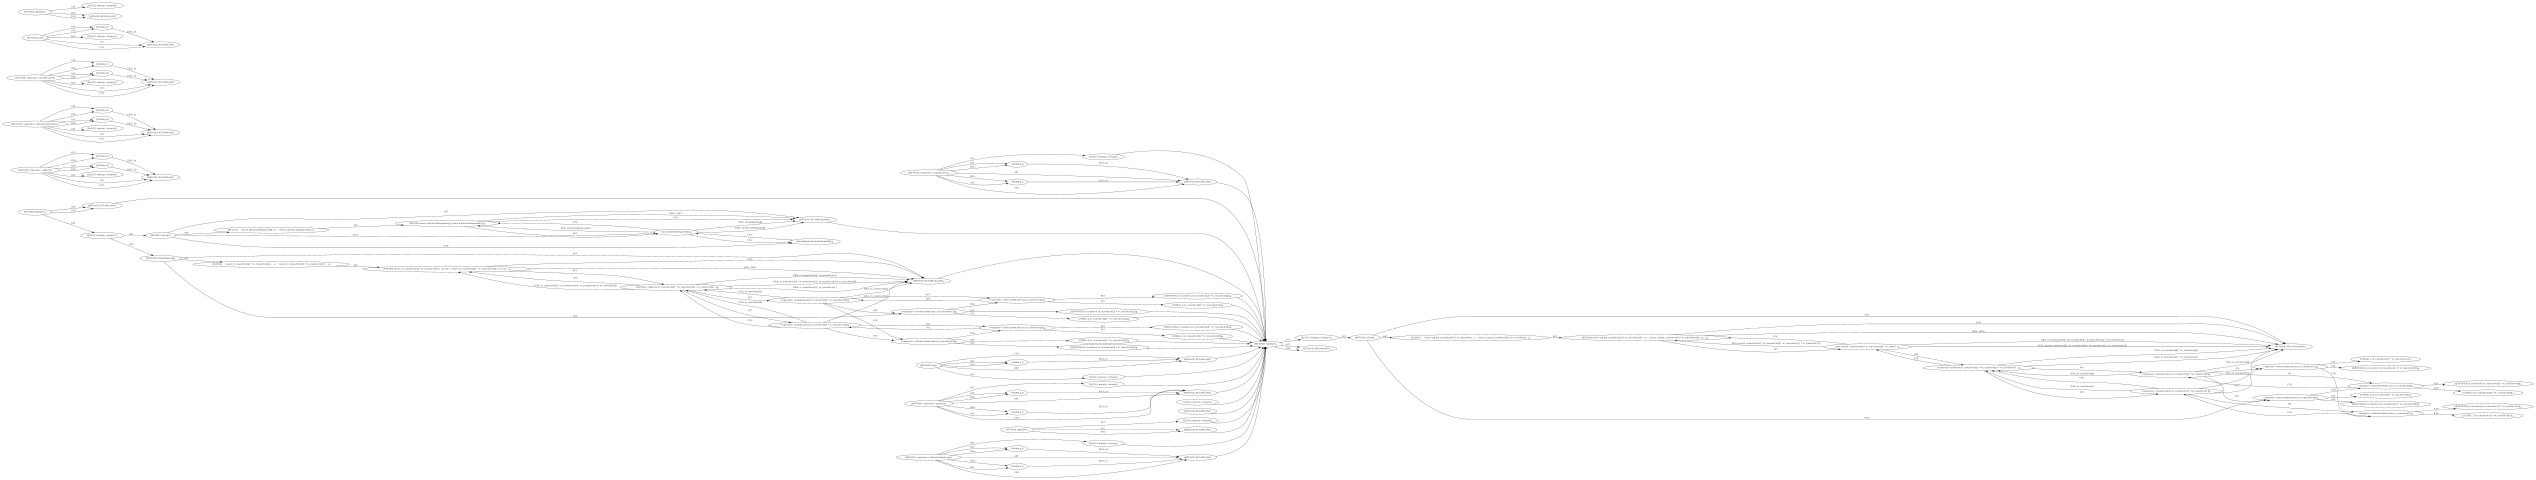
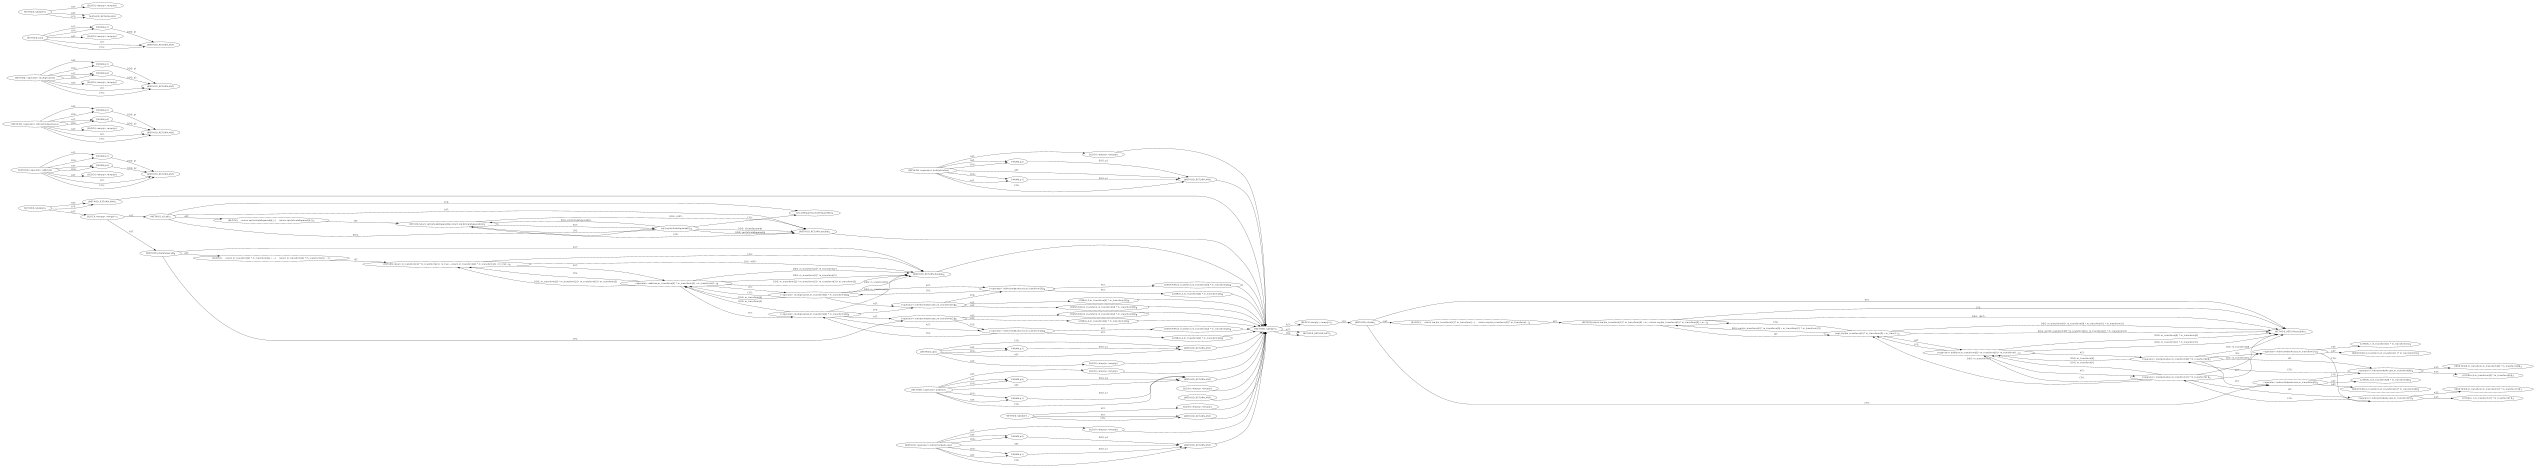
edge "(xScaleSquared,xScaleSquared())" -> "(sqrt,sqrt(xScaleSquared()))": removed, label "CFG:"
edge "(<operator>.multiplication,m_transform[1] * m_transform[1])" -> "(sqrt,sqrt(m_transform[0] * m_transform[0] + m_transf...)": added, label "DDG: m_transform[1]"
